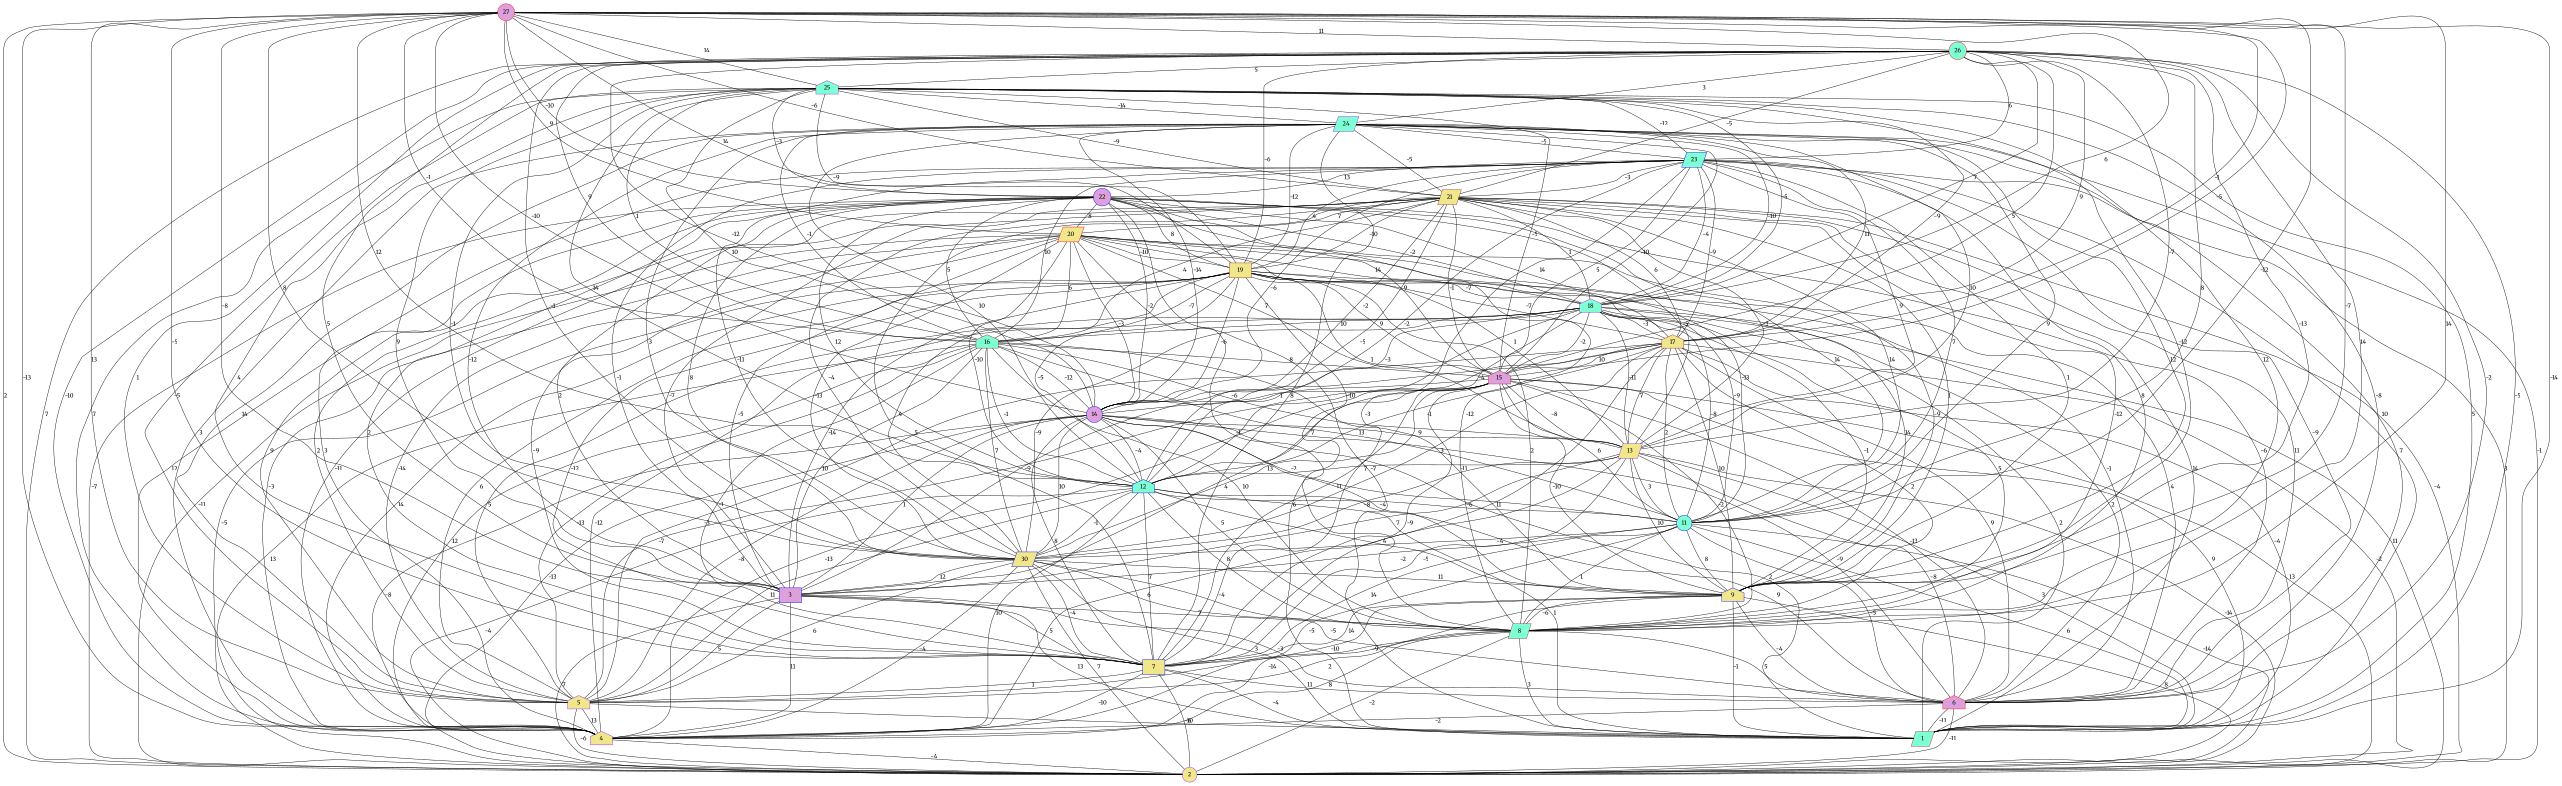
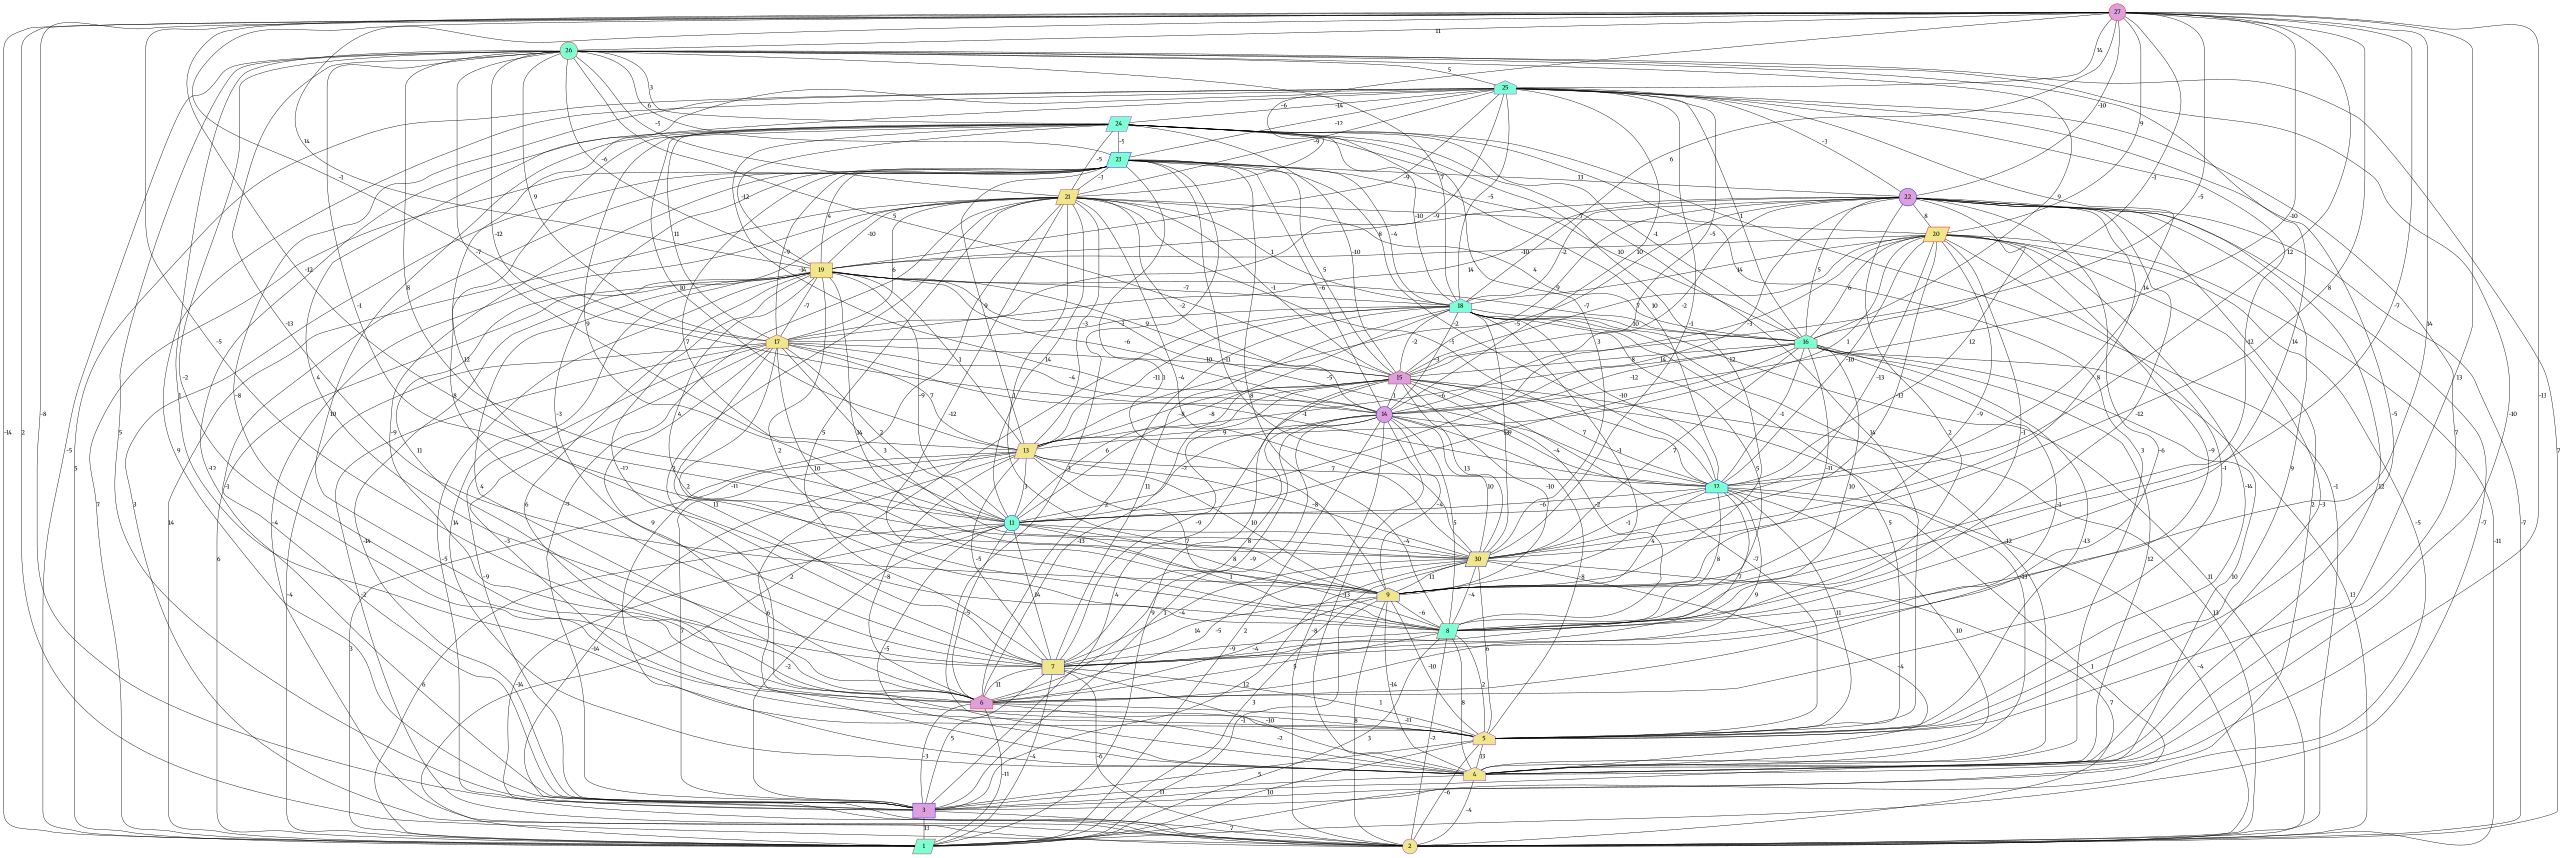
edge "3" -- "8": now "13" -- "8"
edge "6" -- "2": now "6" -- "5"
